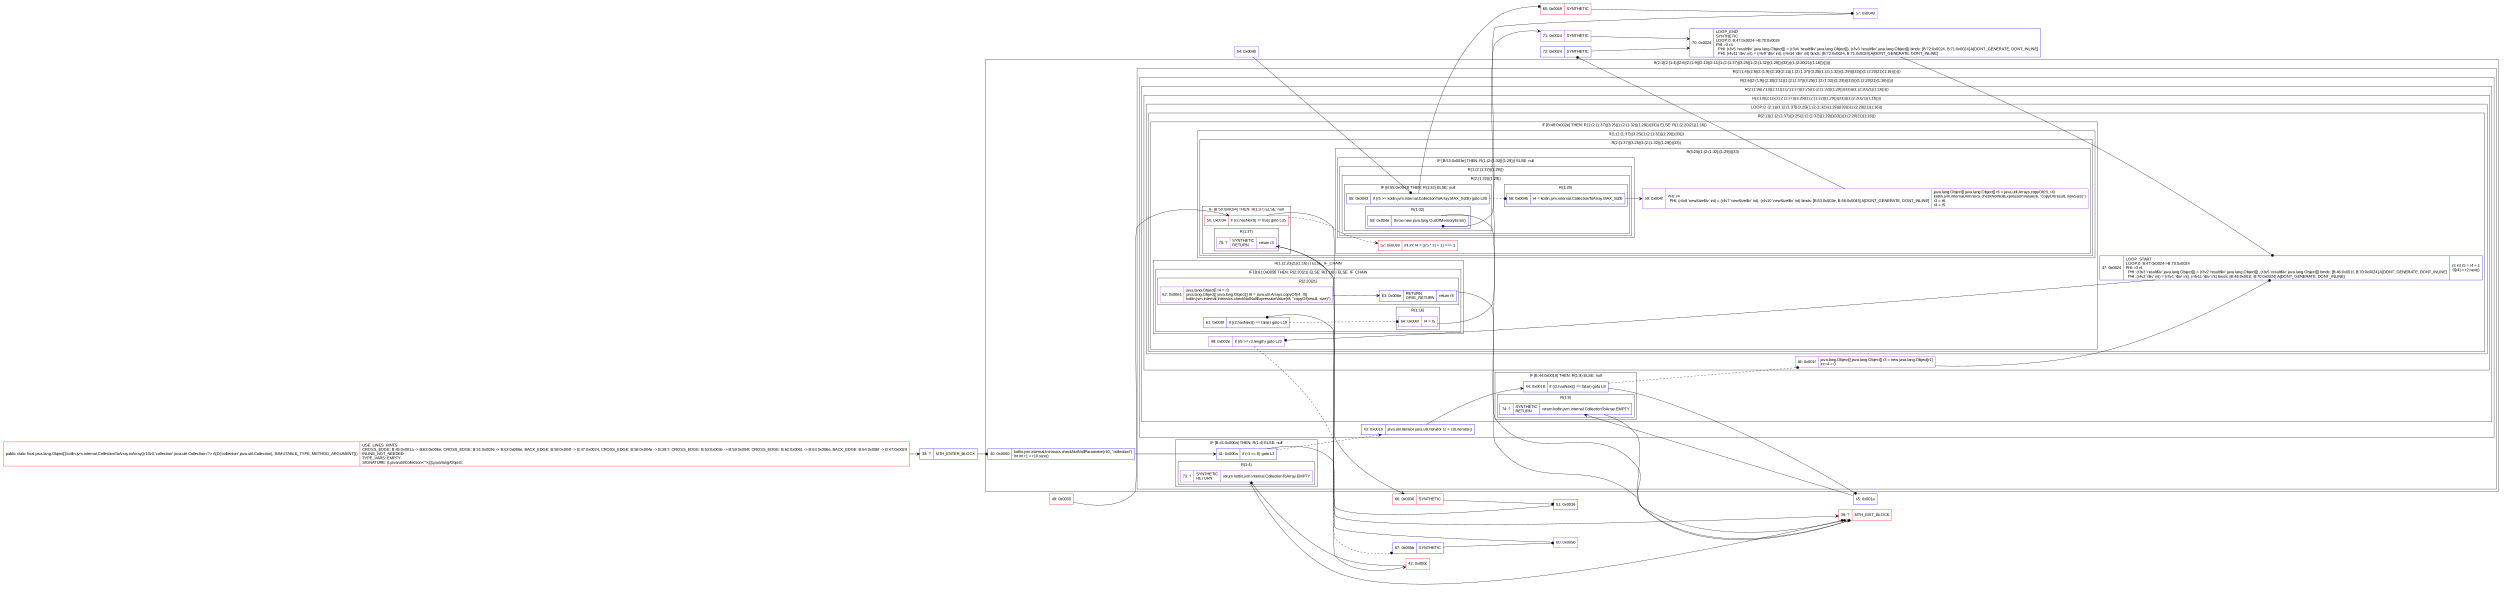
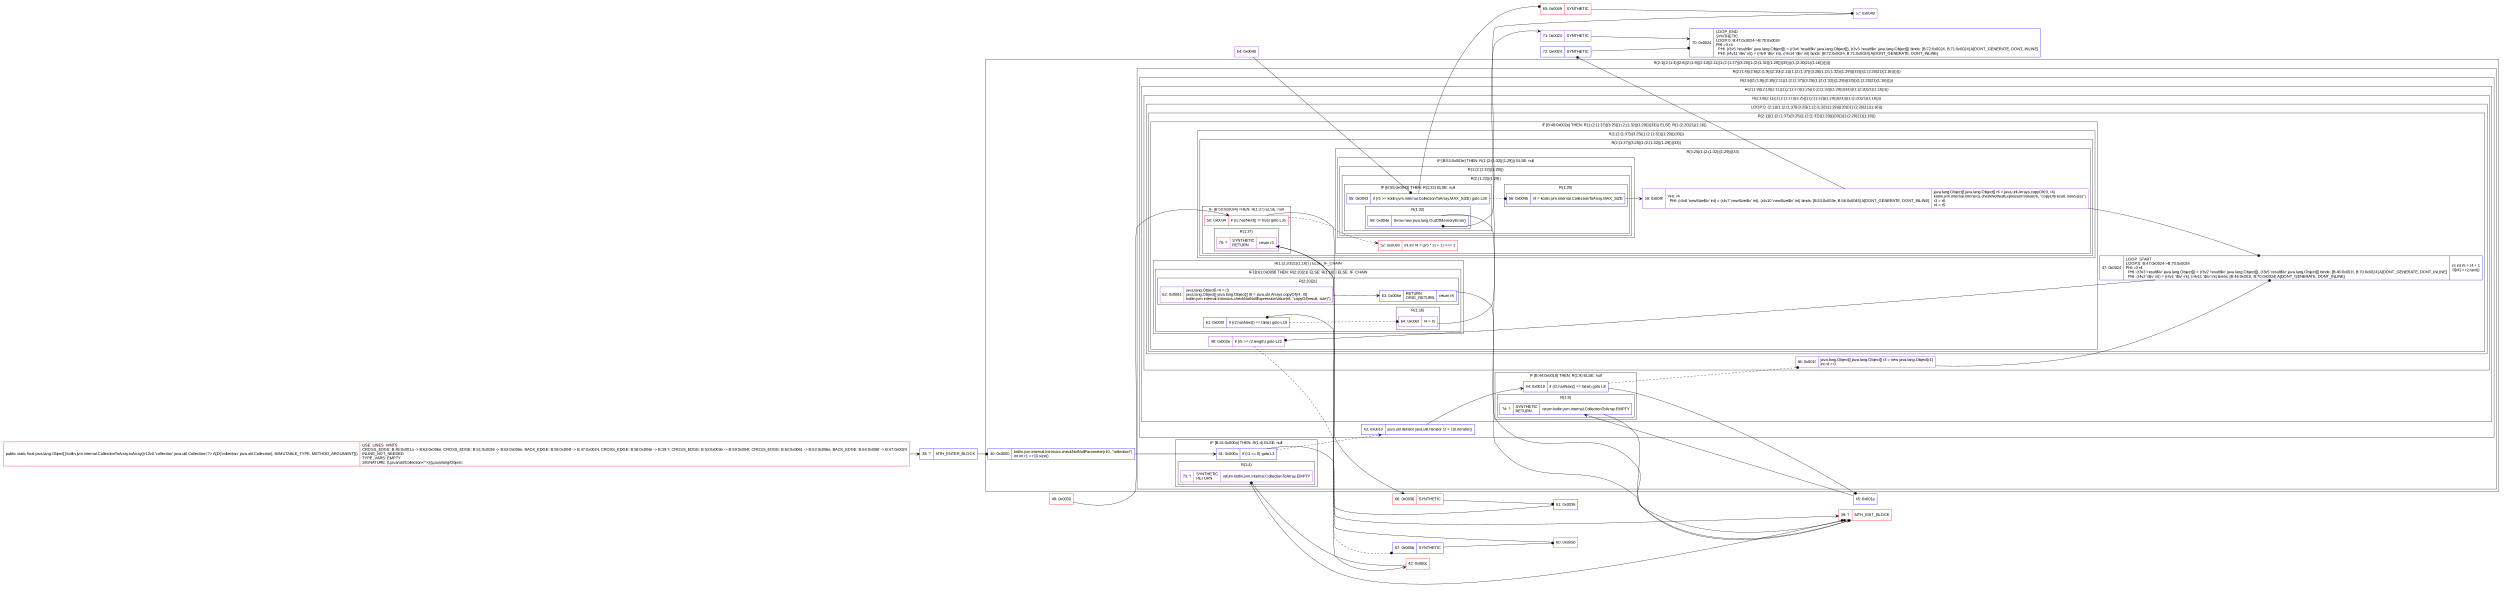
edge "72: 0x0024" -> "70: 0x0024": arrowhead vee -> dot
edge "70: 0x0024" -> "47: 0x0024": now "59: 0x004f" -> "47: 0x0024"
